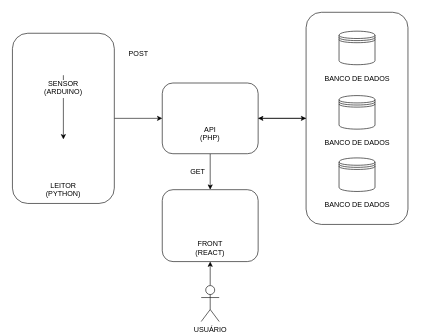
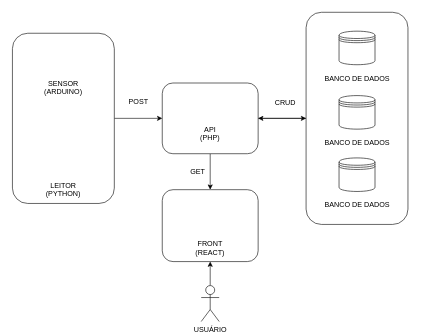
node "POST": moved (138, 54) -> (138, 102)
node "CRUD": added
edge "SENSOR (ARDUINO)" -> "LEITOR (PYTHON)": removed
